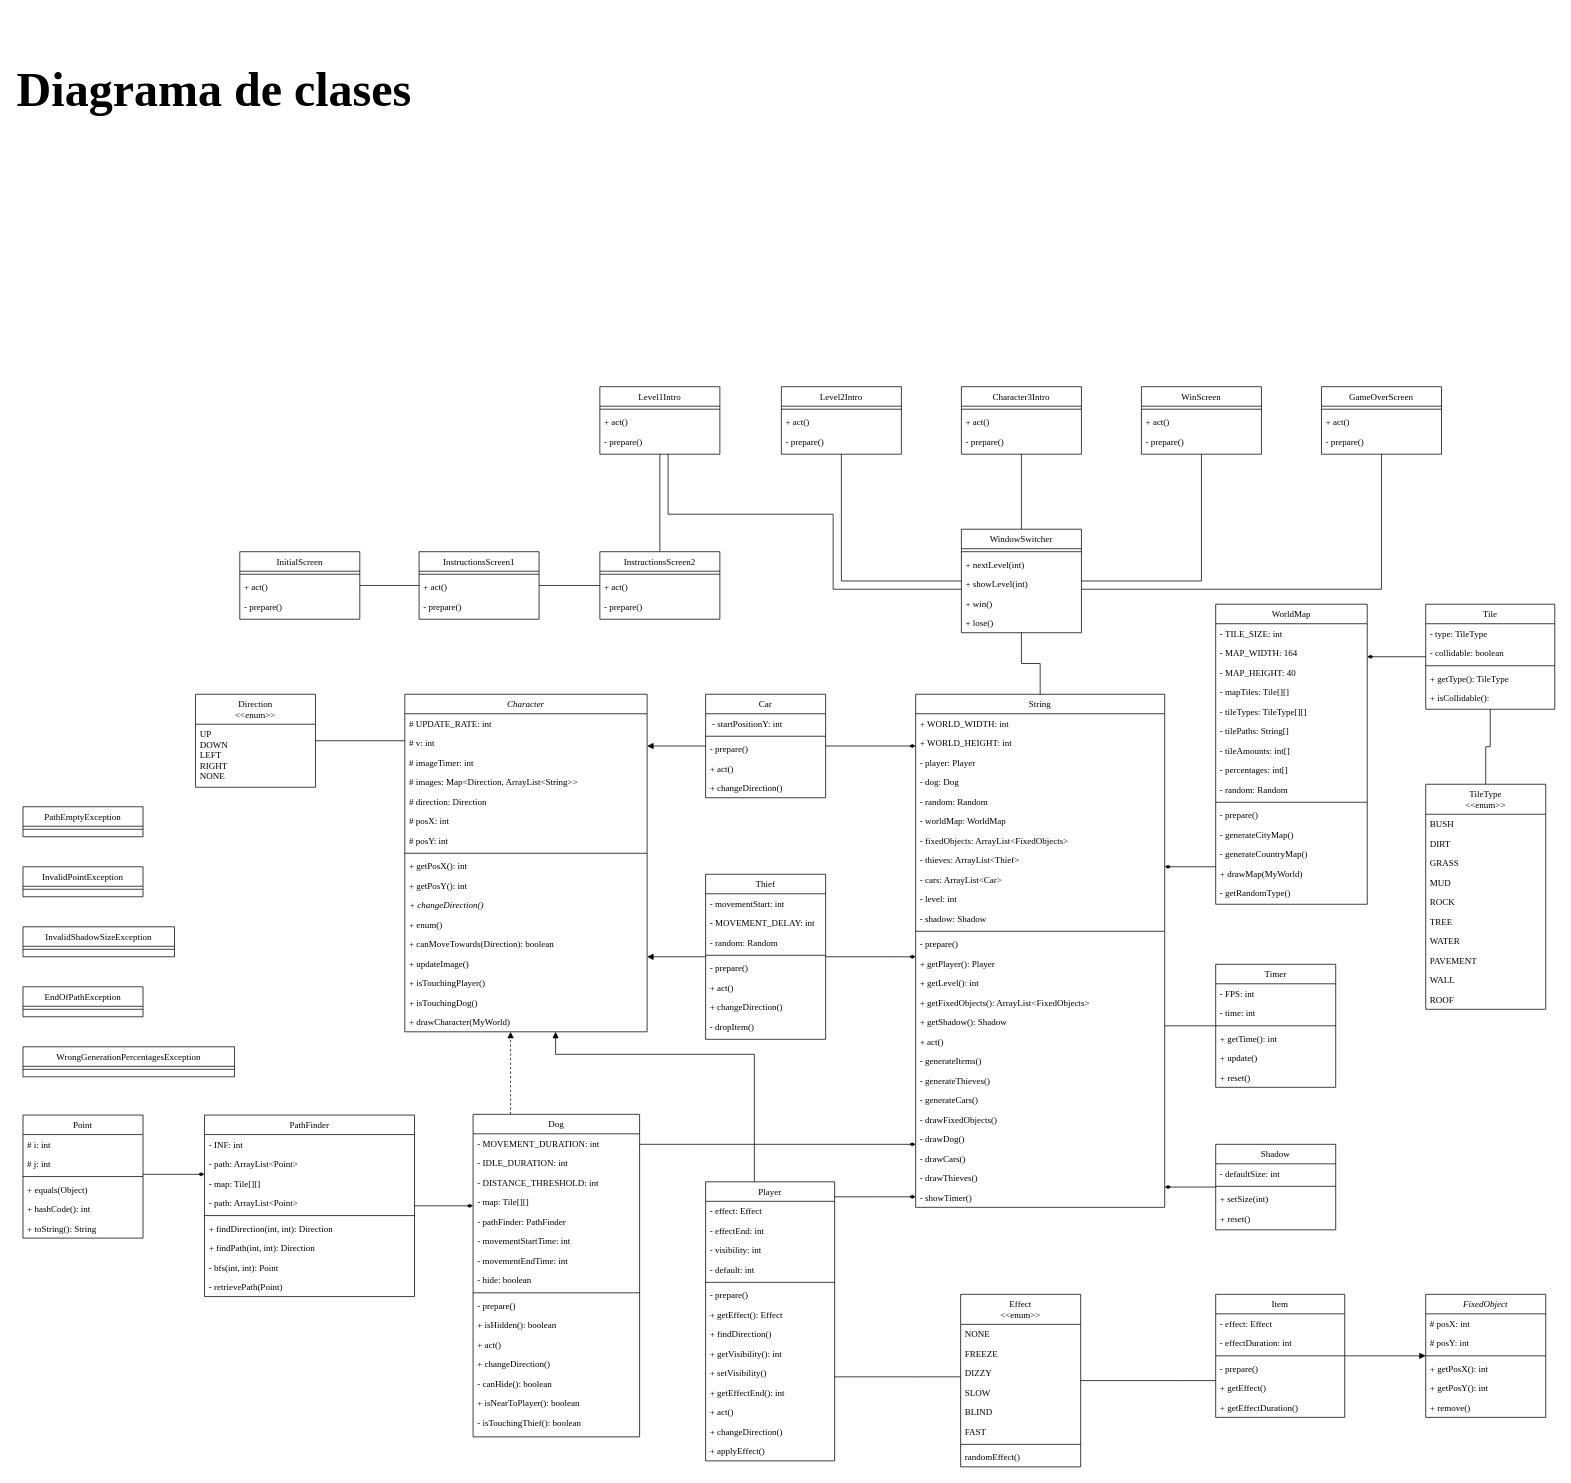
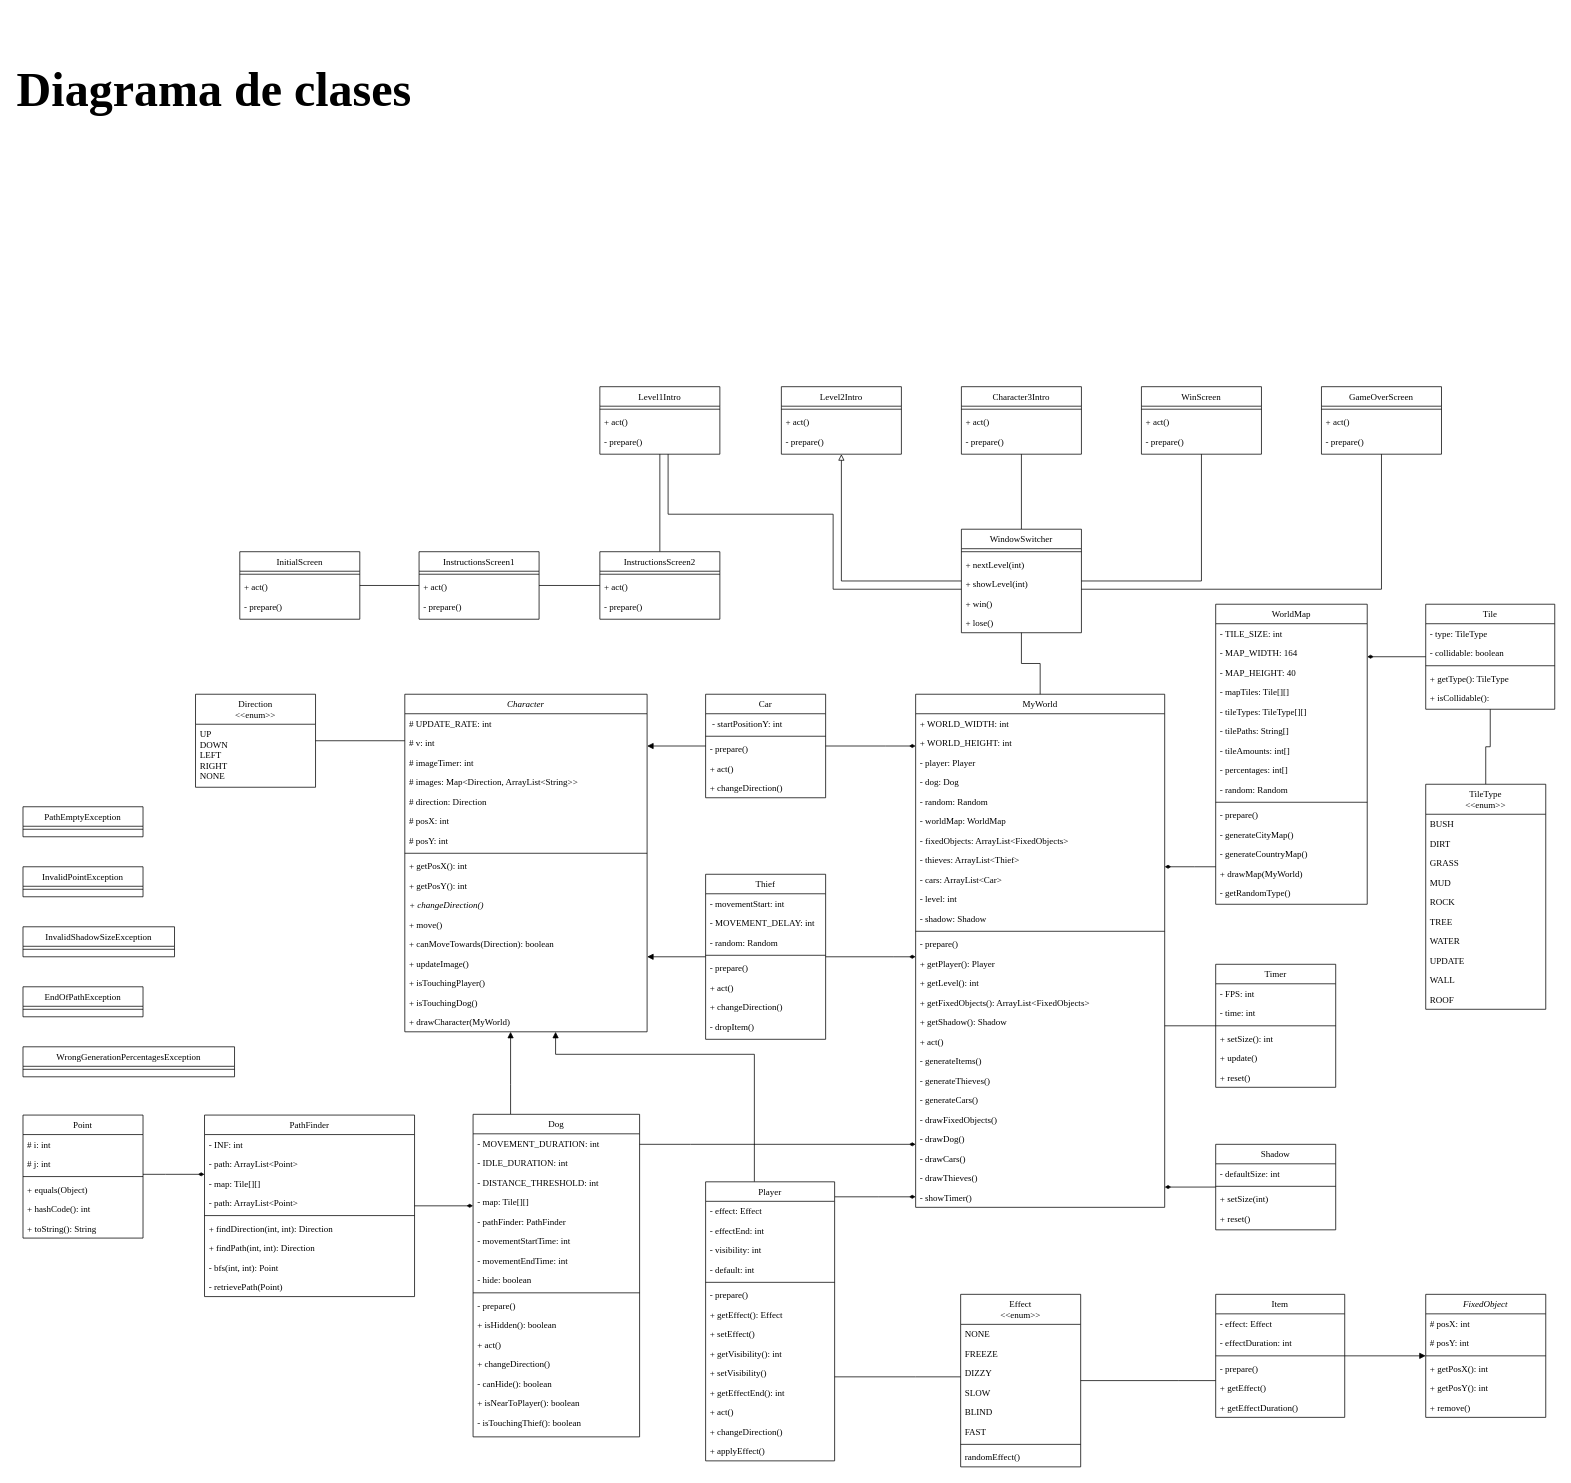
edge "Level2Intro" -- "WindowSwitcher": arrowhead none -> block
node "String": label "String" -> "MyWorld"
node "+ enum()": label "+ enum()" -> "+ move()"
node "PAVEMENT": label "PAVEMENT" -> "UPDATE"
node "+ getTime(): int": label "+ getTime(): int" -> "+ setSize(): int"
edge "Dog" -> "Character": style dashed -> solid
node "+ findDirection()": label "+ findDirection()" -> "+ setEffect()"
